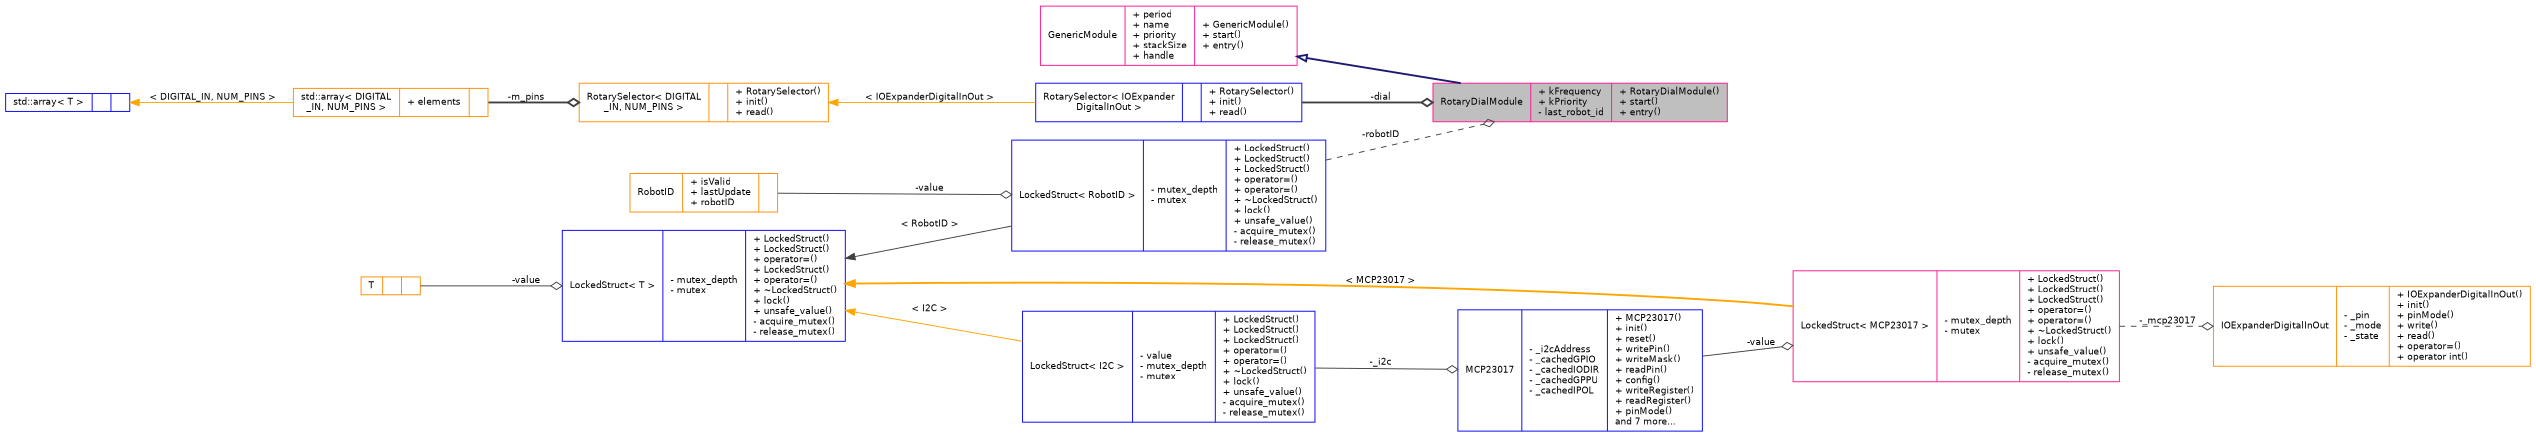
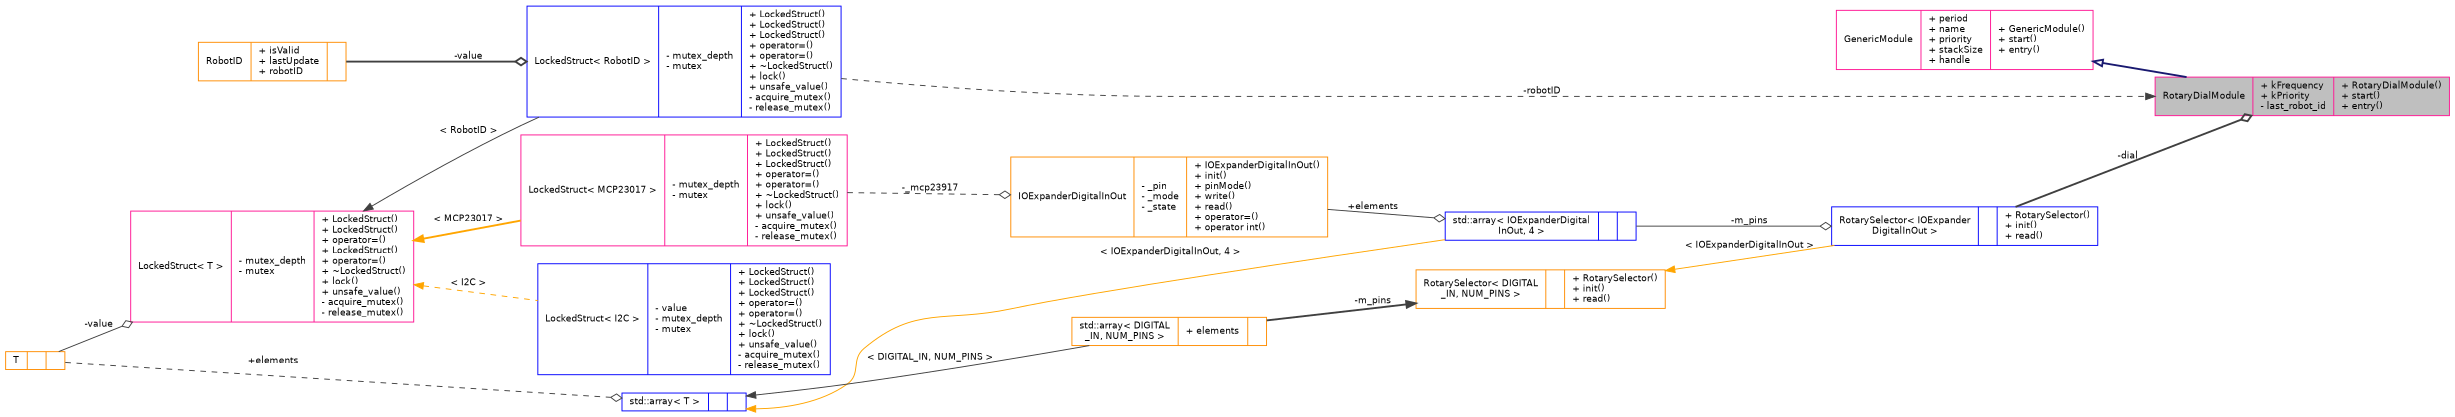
edge "std::array< DIGITAL" -> "std::array< T >": color orange -> grey25
edge "std::array< DIGITAL" -> "RotarySelector< DIGITAL": arrowhead odiamond -> normal
edge "LockedStruct< RobotID >" -> "RotaryDialModule": arrowhead odiamond -> normal
edge "RobotID" -> "LockedStruct< RobotID >": style solid -> bold
node "std::array< IOExpanderDigital": added
node "LockedStruct< T >": color blue -> deeppink
edge "LockedStruct< MCP23017 >" -> "IOExpanderDigitalInOut": label " -_mcp23017" -> " -_mcp23917"
edge "LockedStruct< I2C >" -> "LockedStruct< T >": style solid -> dashed
node "MCP23017": removed
edge "T" -> "std::array< T >": added, label "+elements"
